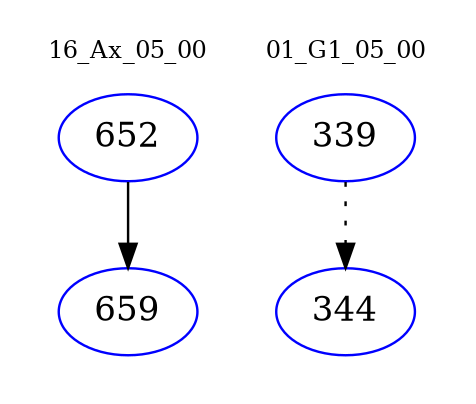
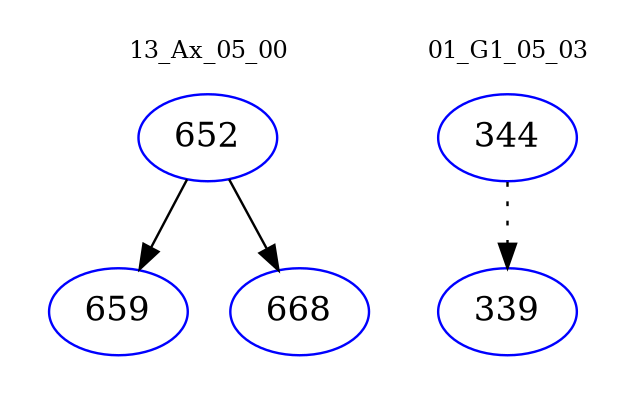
cluster "16_Ax_05_00": label "16_Ax_05_00" -> "13_Ax_05_00"
cluster "01_G1_05_00": label "01_G1_05_00" -> "01_G1_05_03"
edge "339" -> "344": reversed
node "668": added
